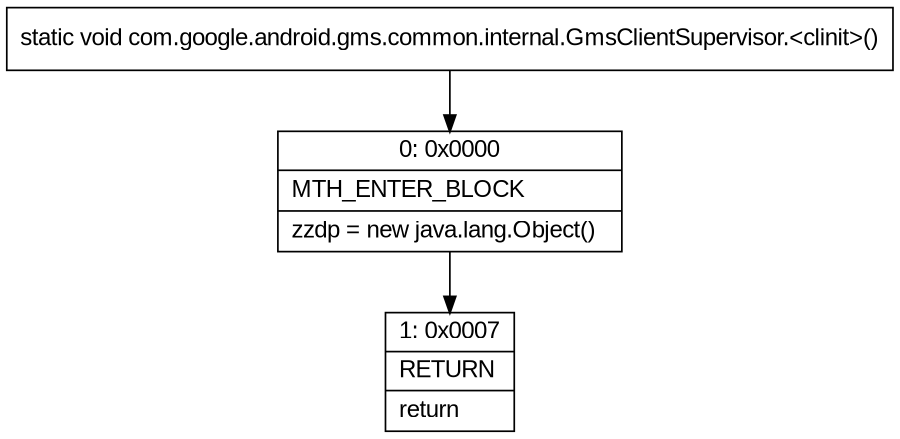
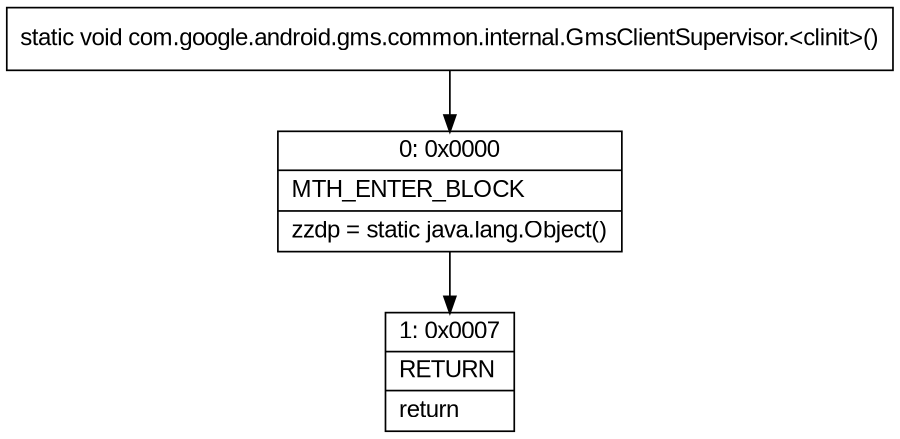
node "0: 0x0000": text "zzdp = new java.lang.Object()" -> "zzdp = static java.lang.Object()"
